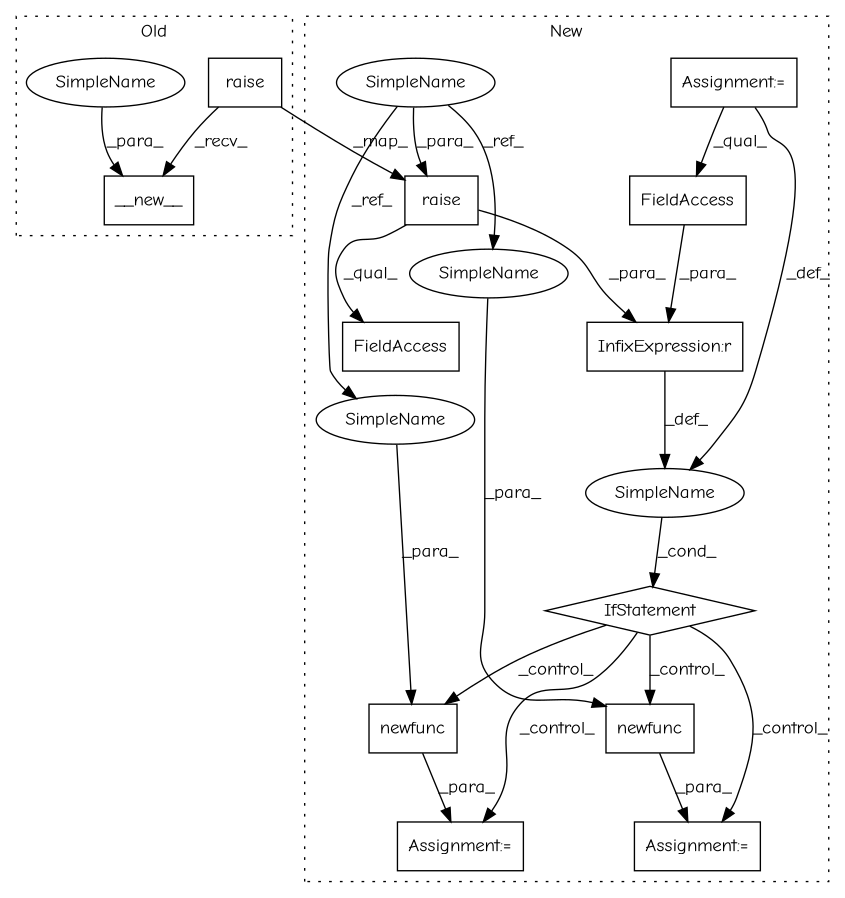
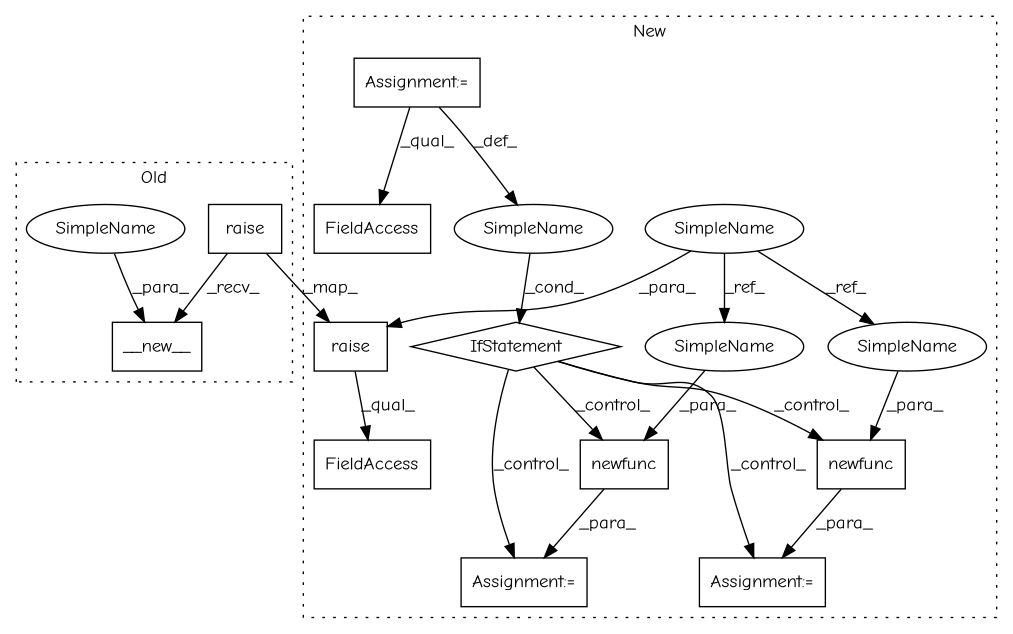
node "InfixExpression:r": removed
